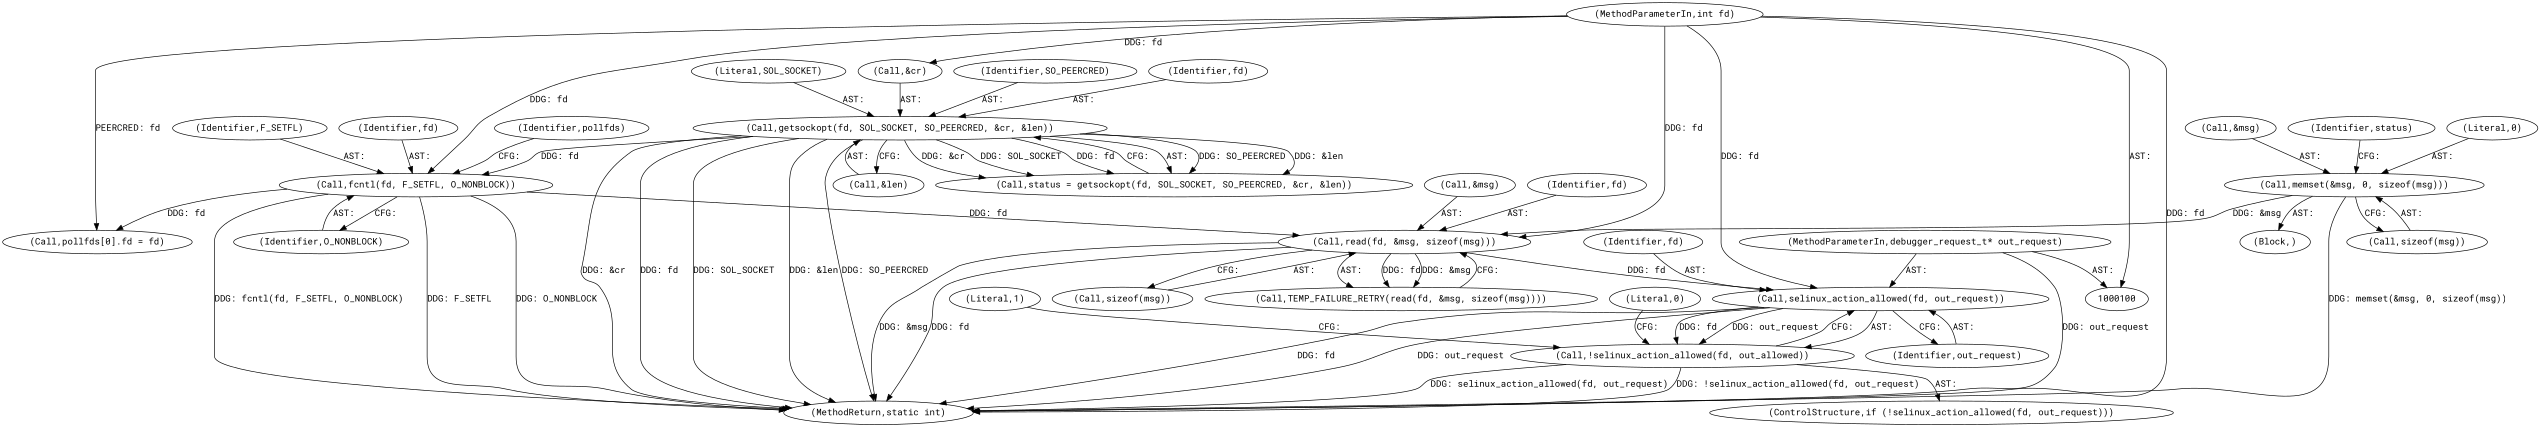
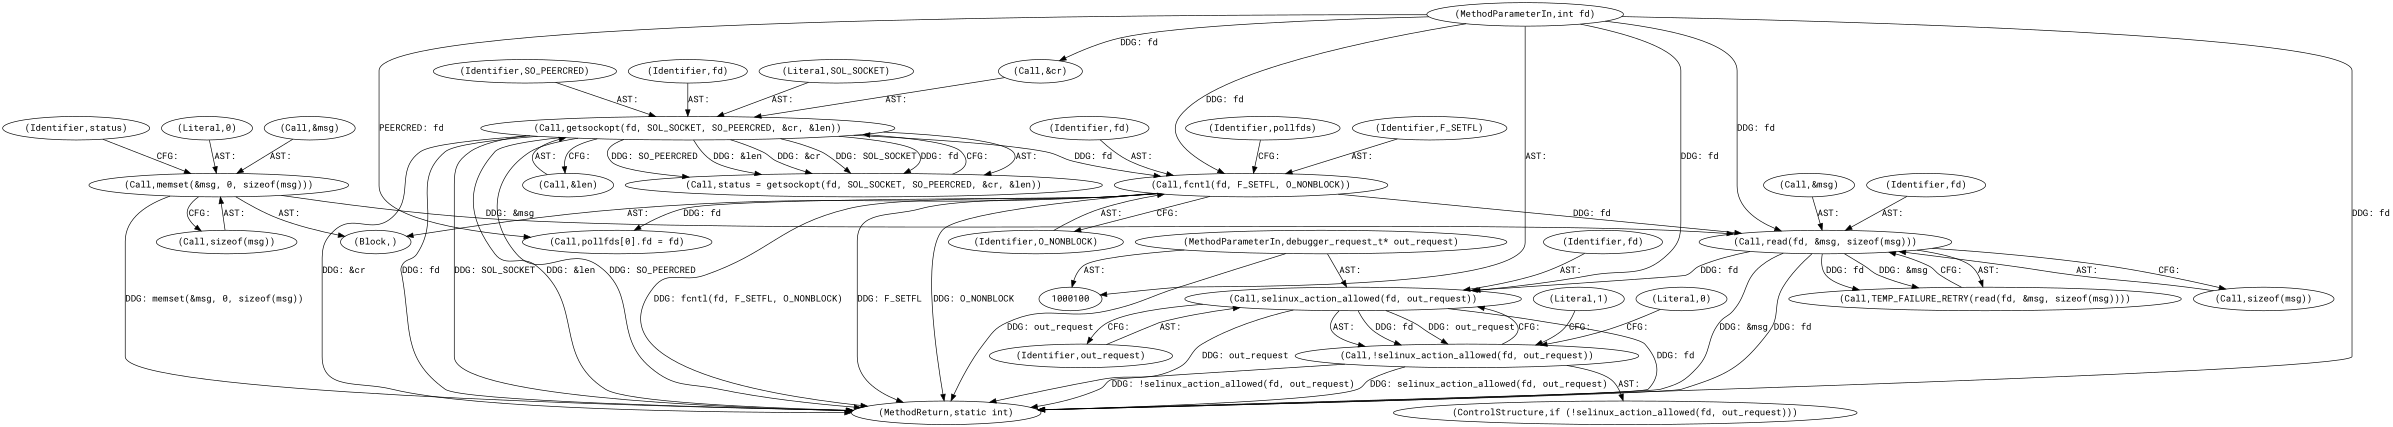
edge "(Call,fcntl(fd, F_SETFL, O_NONBLOCK))" -> "(Block,)": added, label "AST:"
node "(Call,!selinux_action_allowed(fd, out_allowed))": label "(Call,!selinux_action_allowed(fd, out_allowed))" -> "(Call,!selinux_action_allowed(fd, out_request))"
